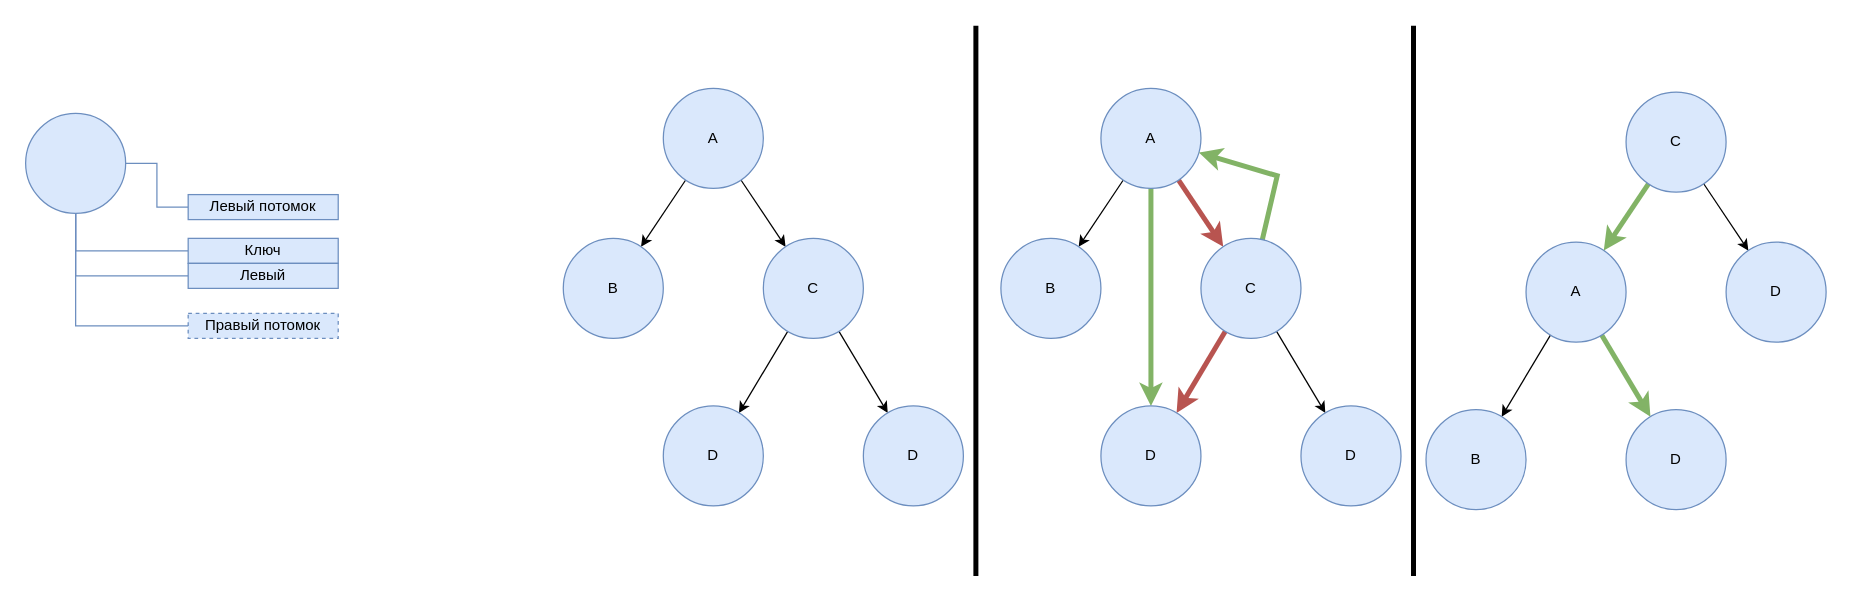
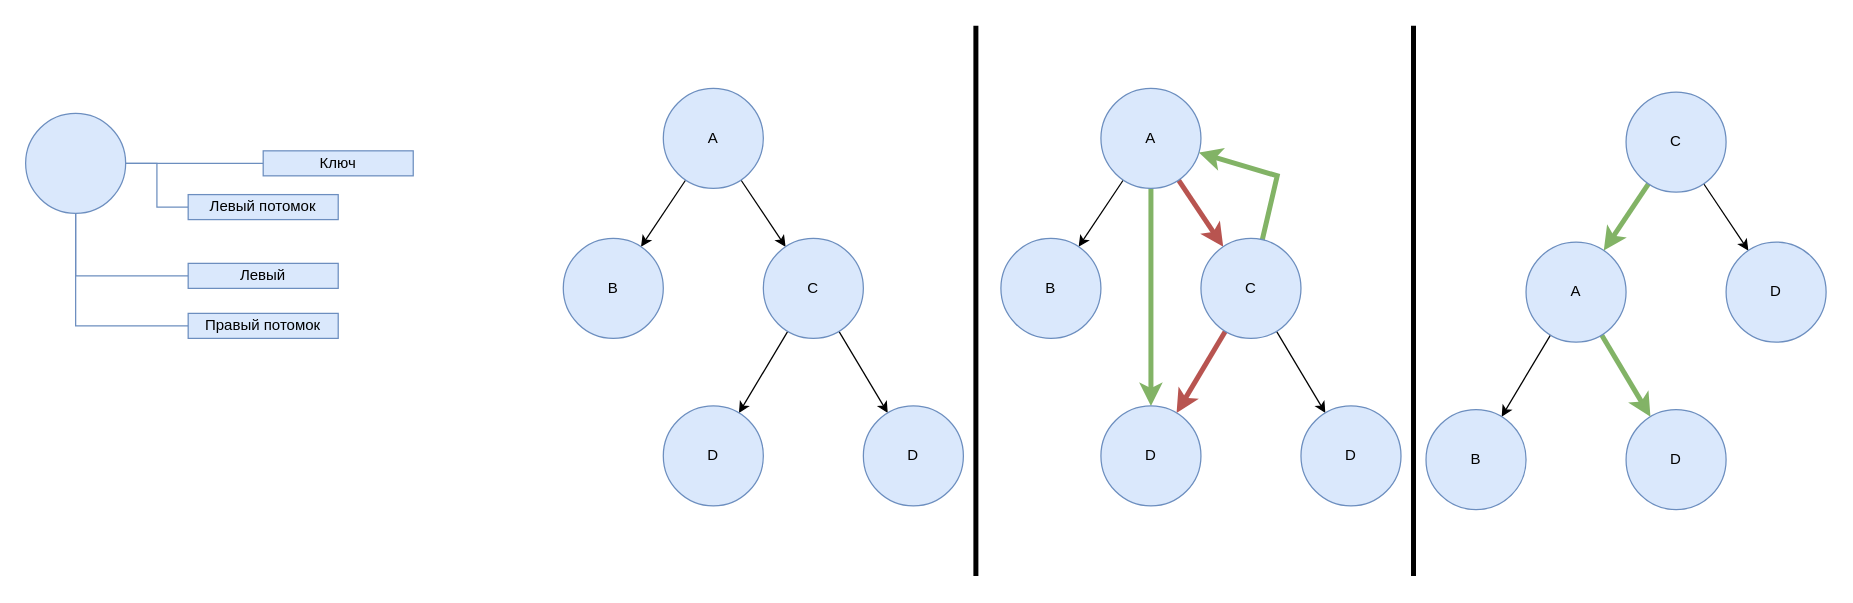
node "Ключ": moved (263, 251) -> (338, 163)
node "Правый потомок": style dashed -> solid
